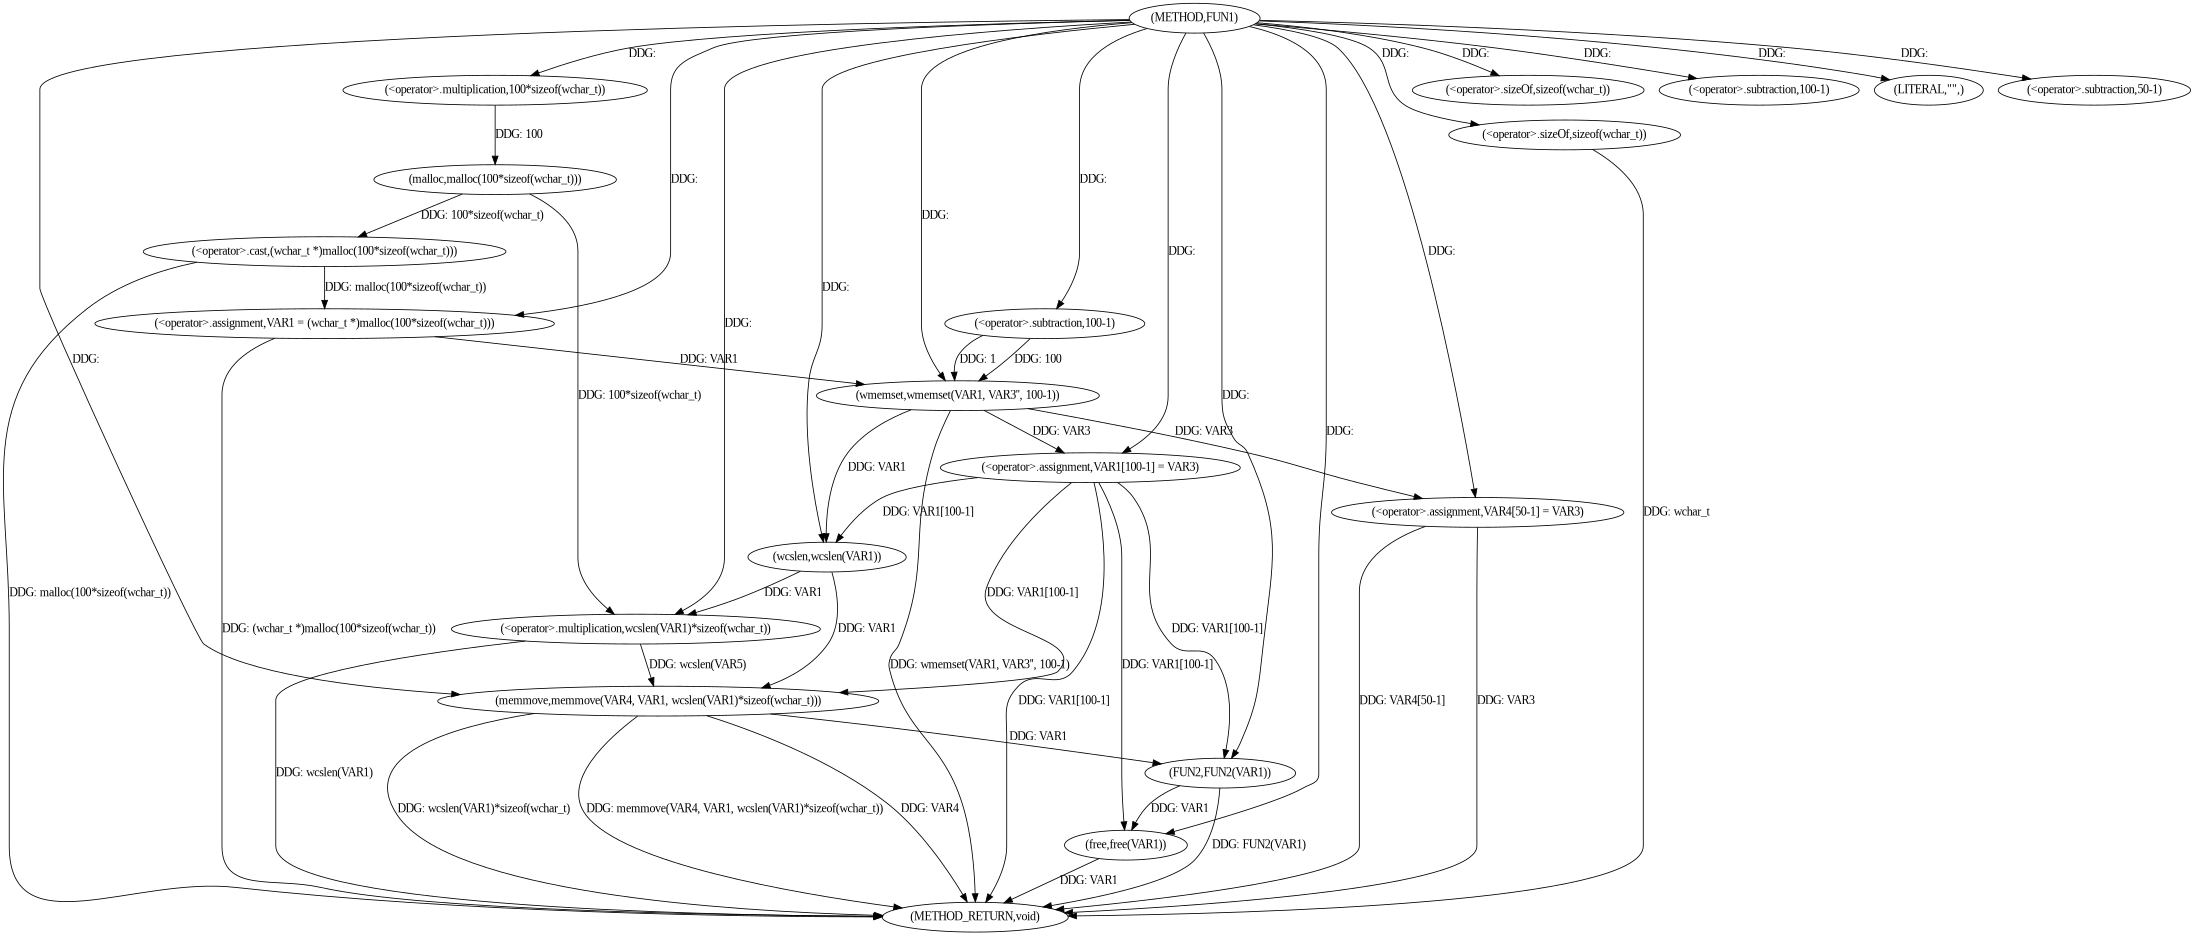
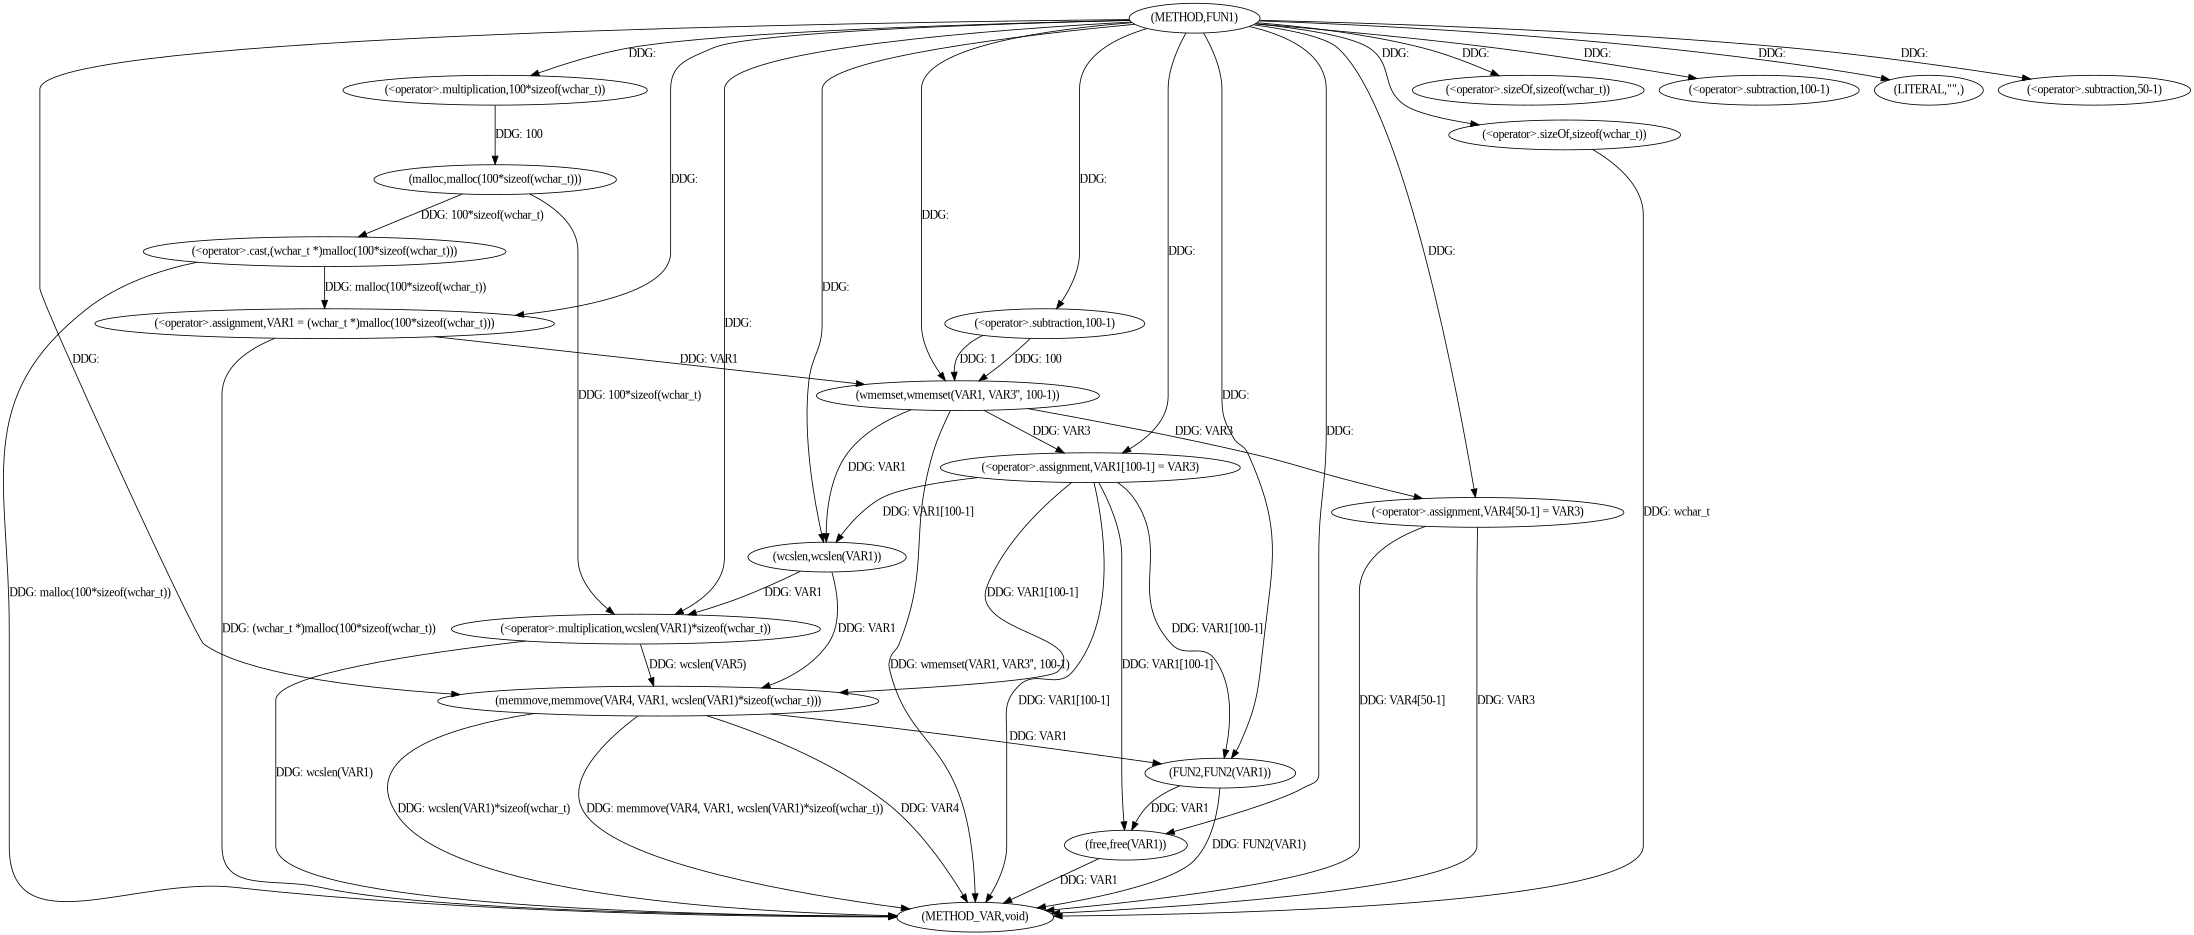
node "(METHOD_RETURN,void)": label "(METHOD_RETURN,void)" -> "(METHOD_VAR,void)"
